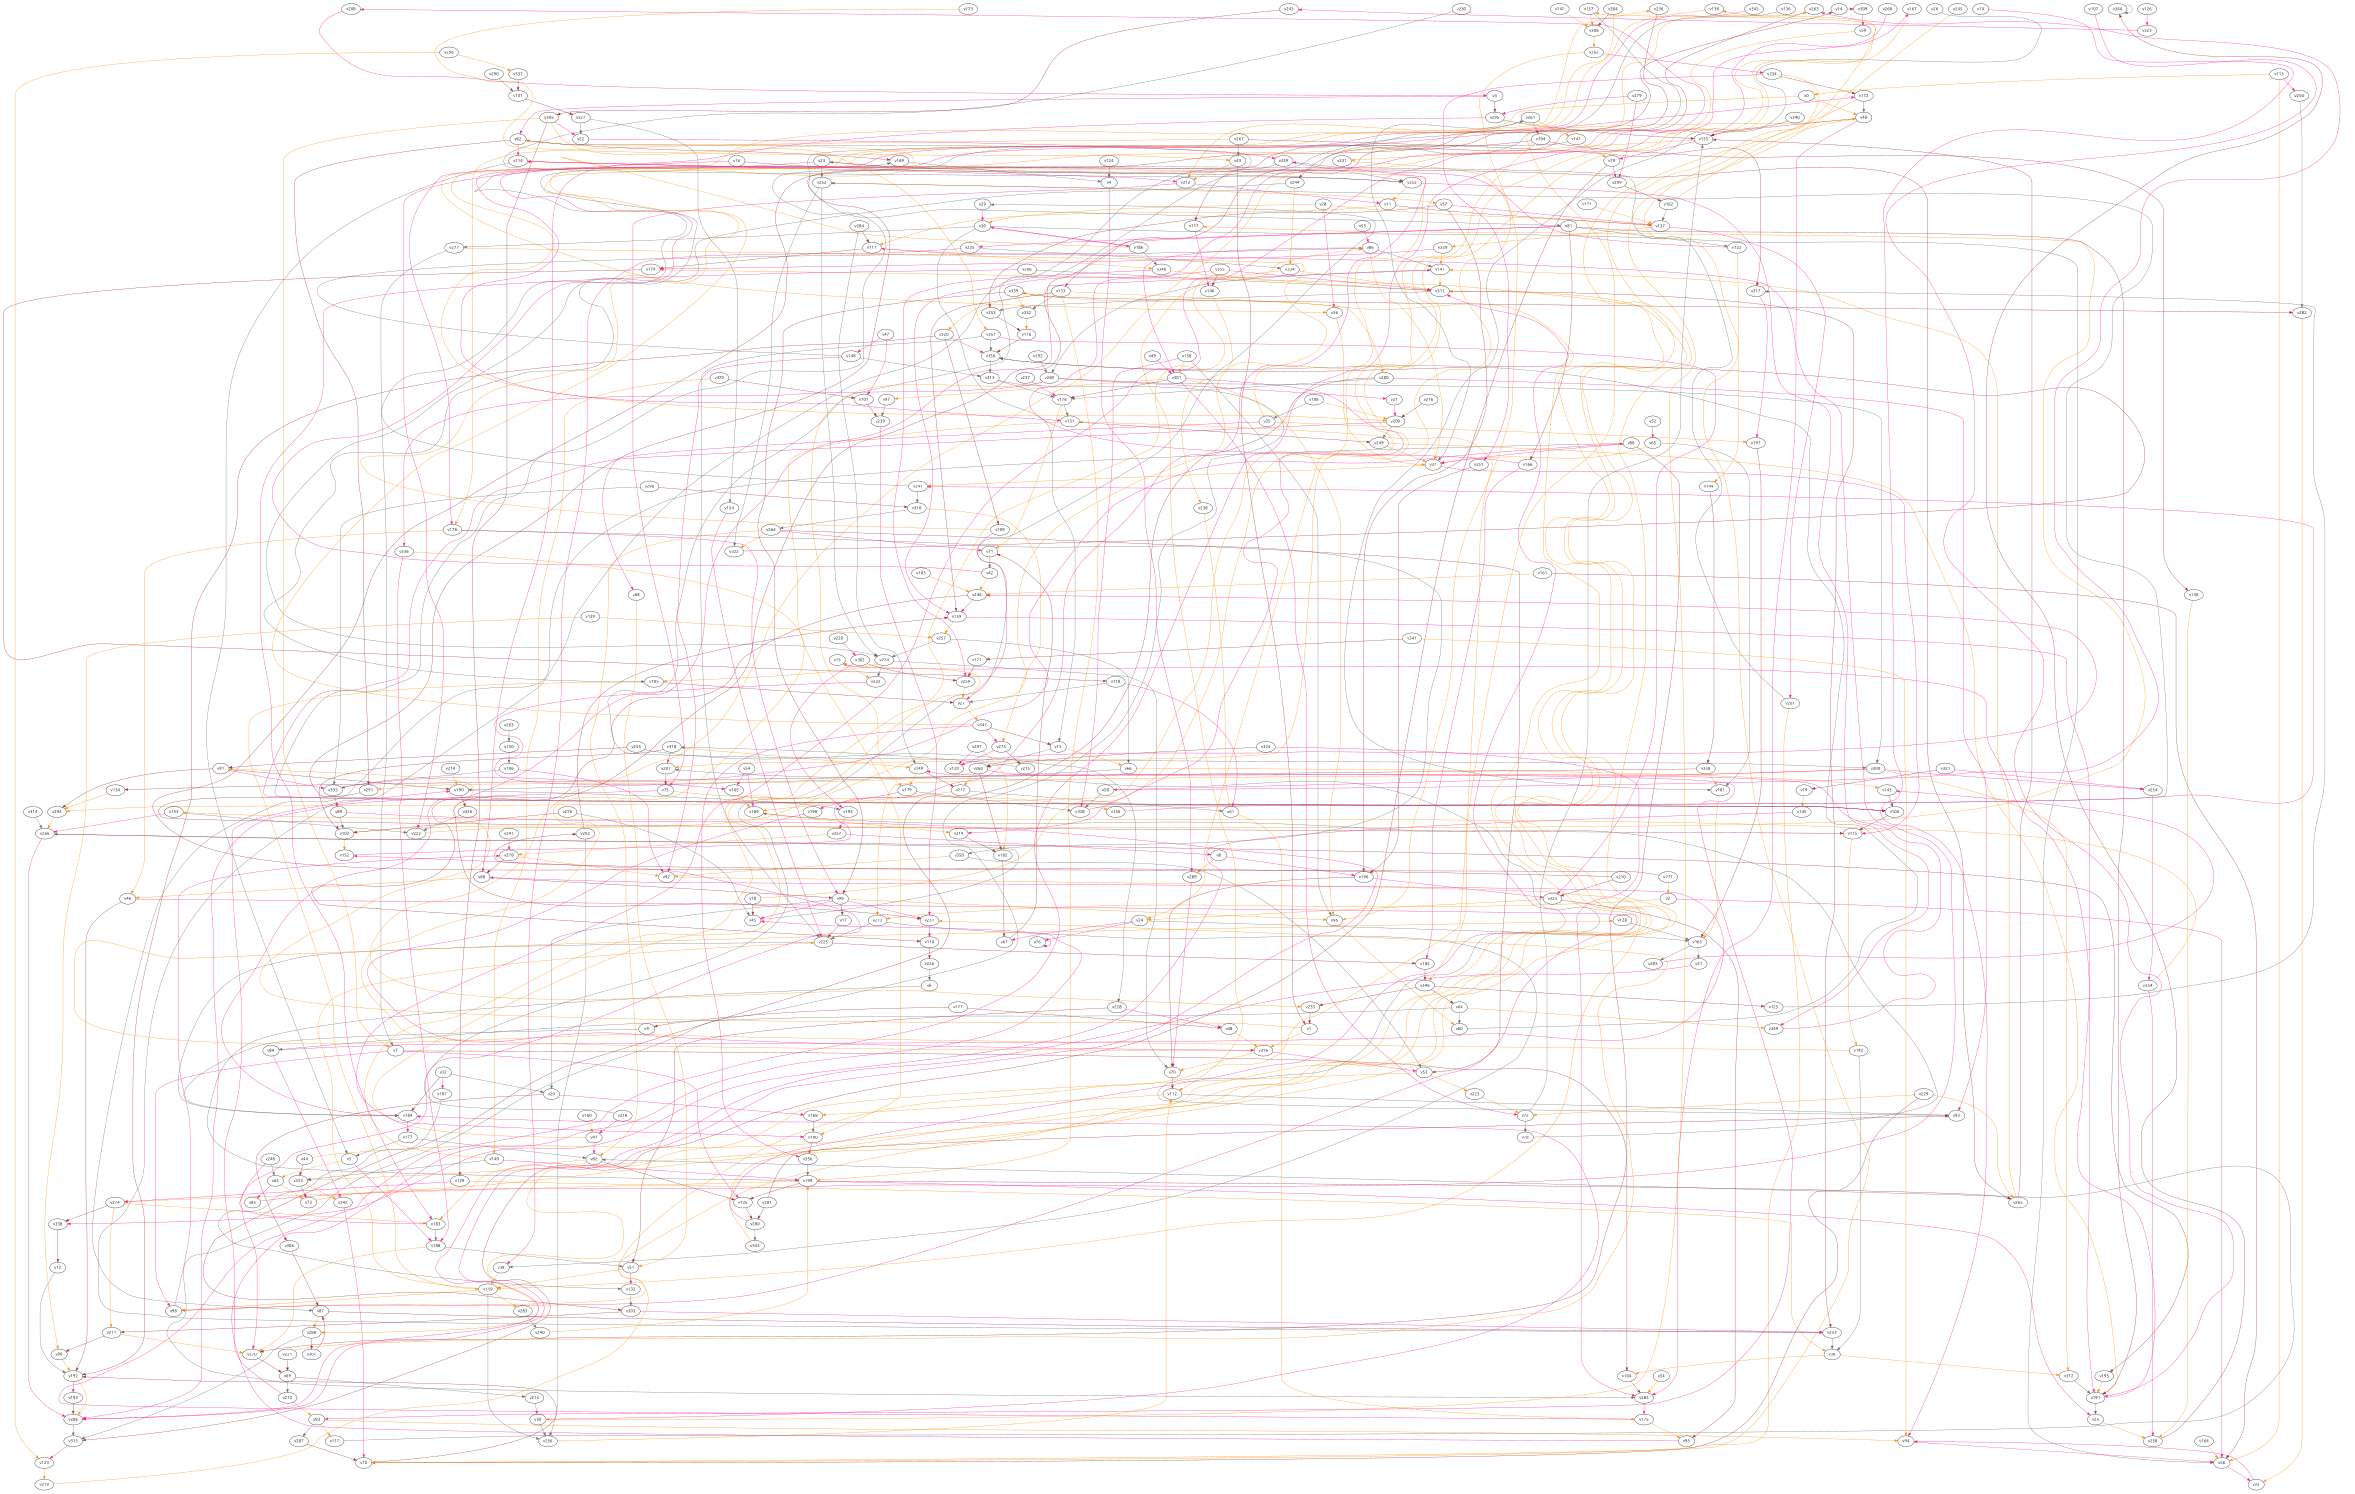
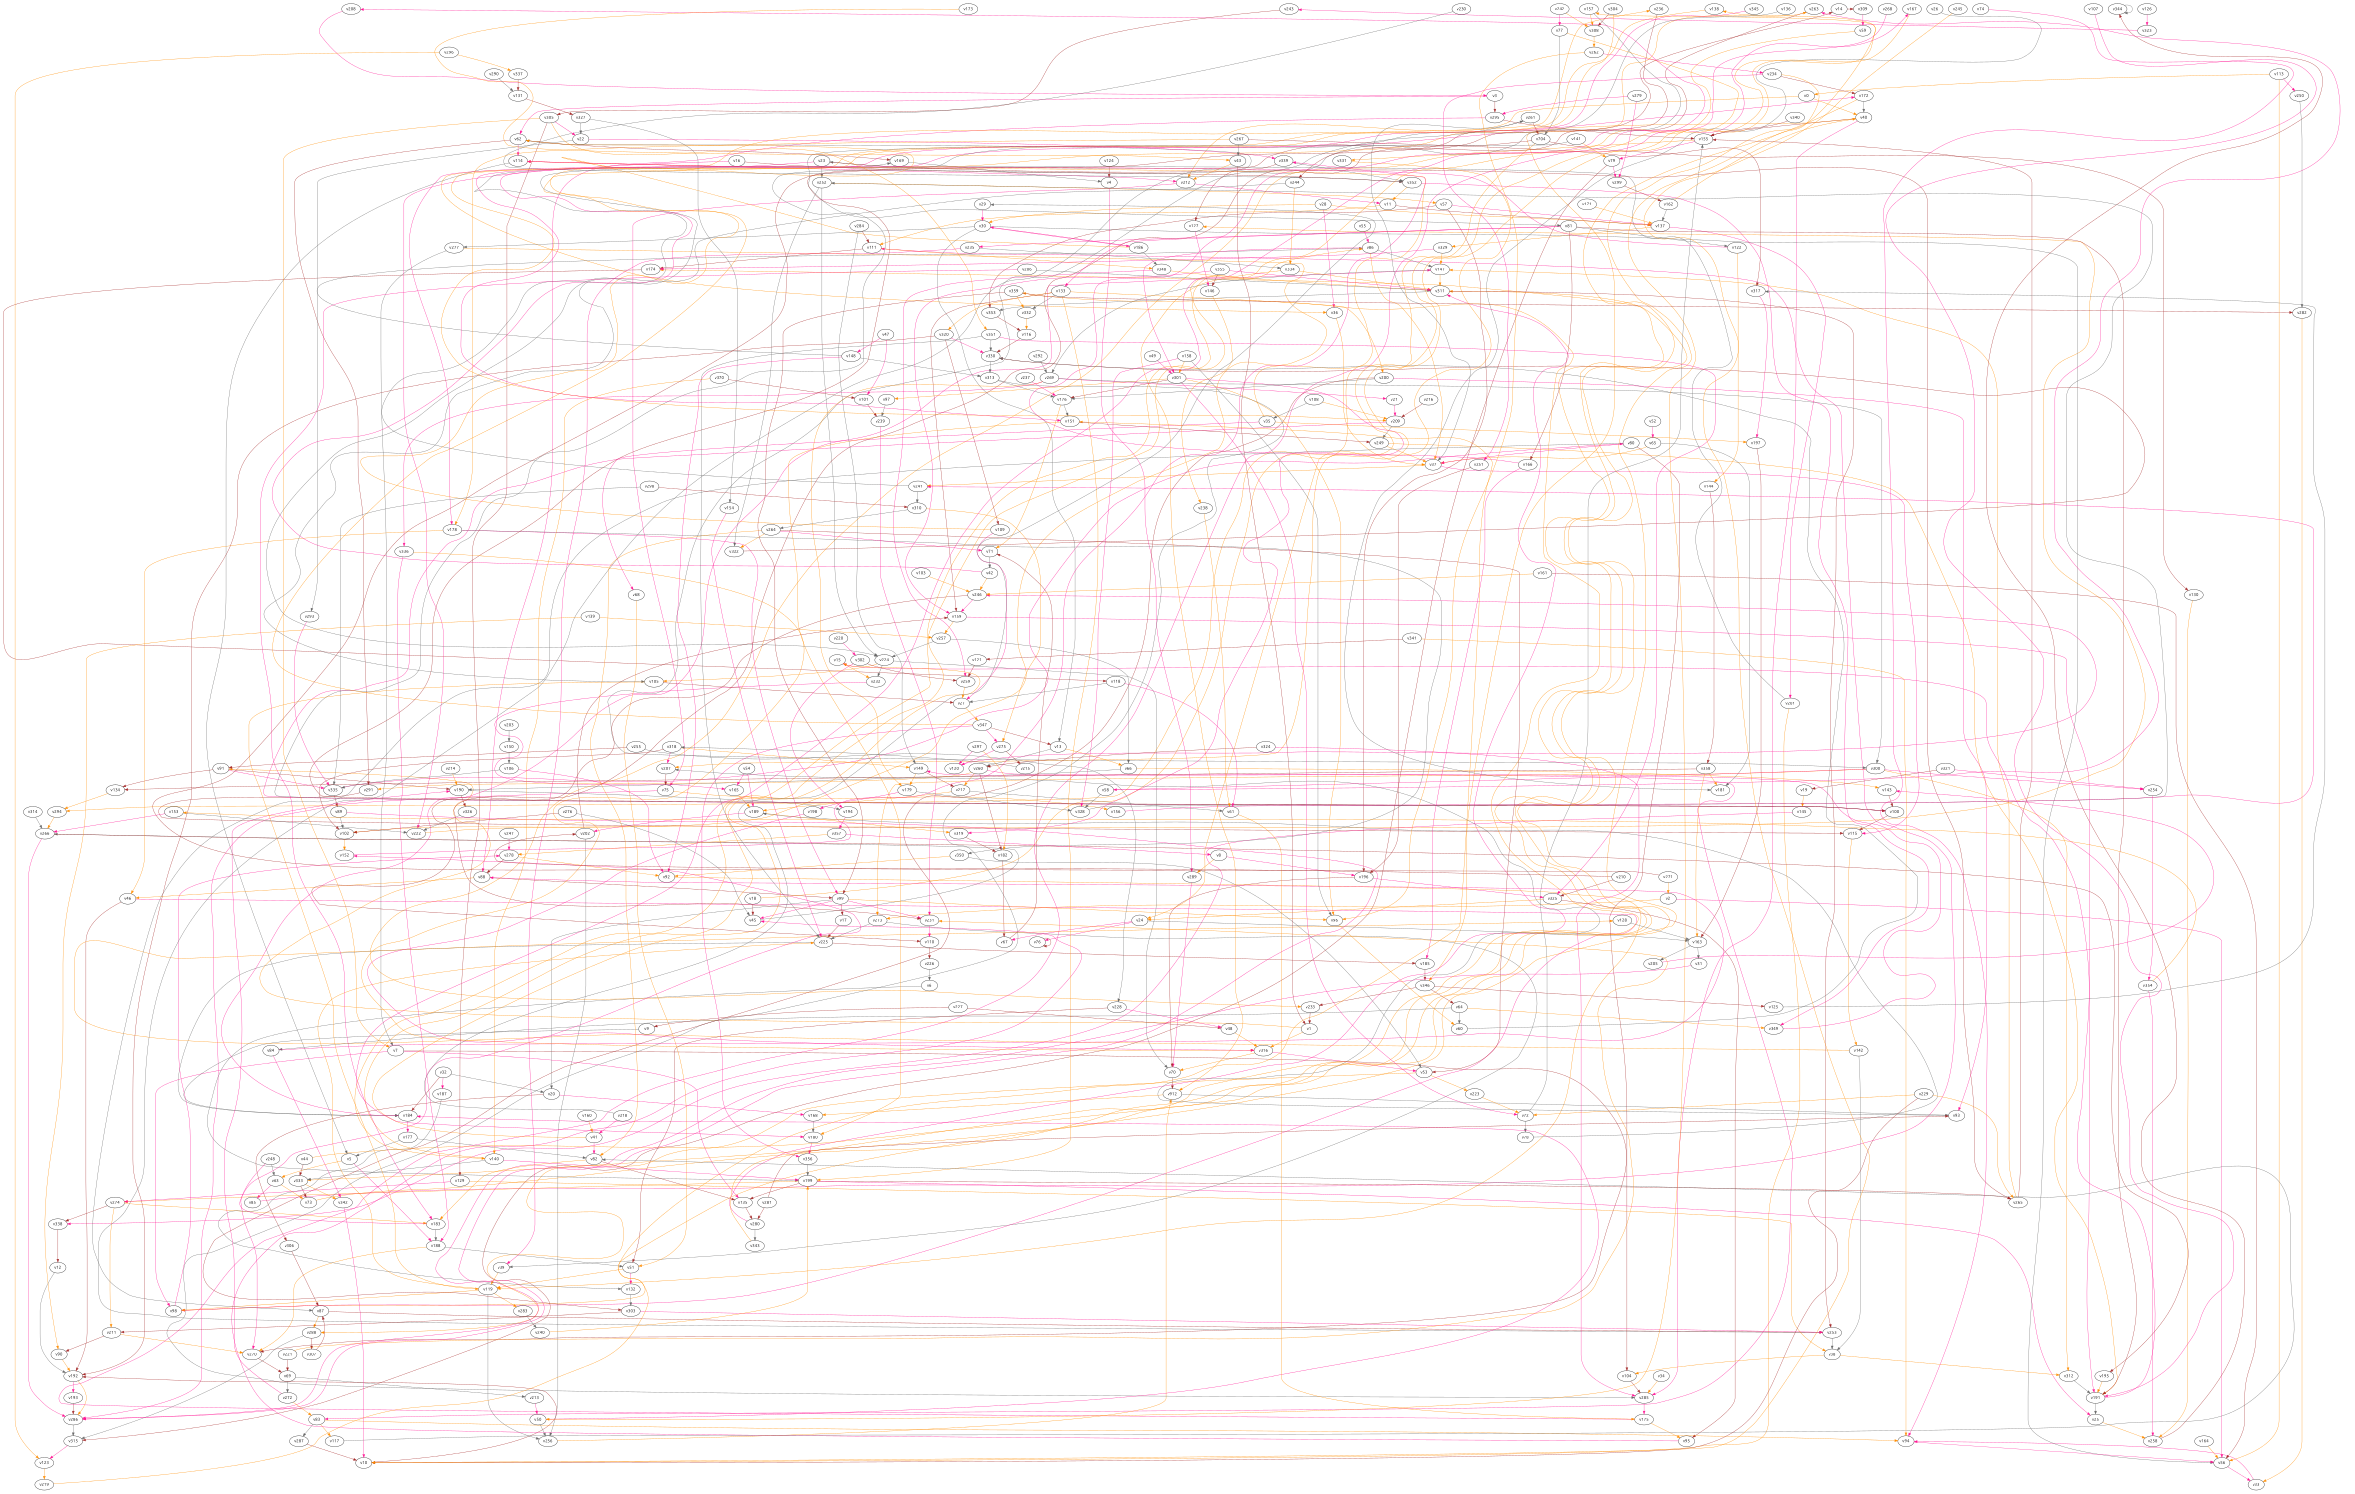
node "v77": added
edge "v261" -> "v141": removed
node "v293": added
edge "v91" -> "v294": now "v91" -> "v134"
edge "v189" -> "v202": added
edge "v181" -> "v163": now "v358" -> "v163"
node "v112": label "v112" -> "v912"
